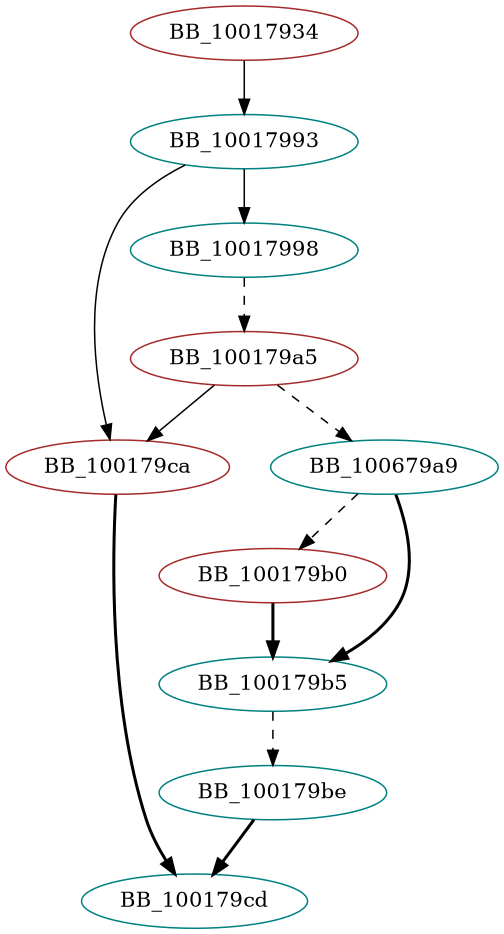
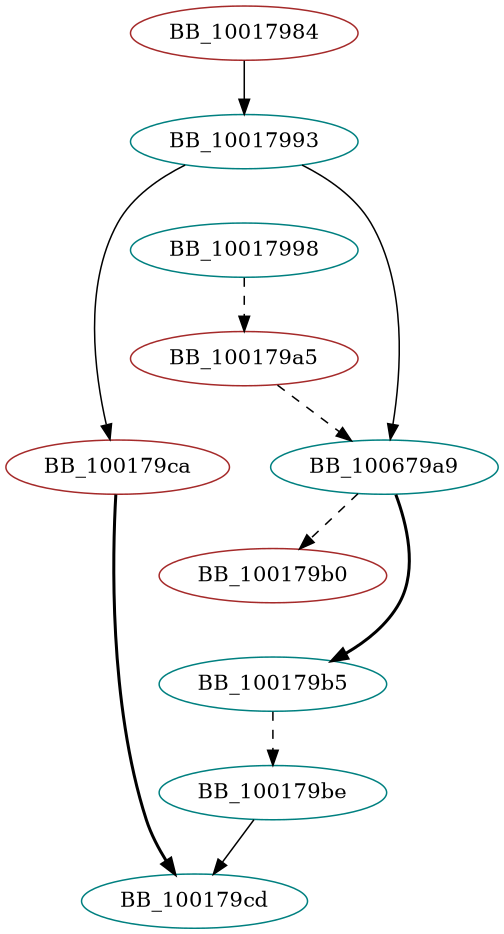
node "BB_10017934": label "BB_10017934" -> "BB_10017984"
edge "BB_10017993" -> "BB_10017998": now "BB_10017993" -> "BB_100679a9"
edge "BB_100179a5" -> "BB_100179ca": removed
edge "BB_100179b0" -> "BB_100179b5": removed
edge "BB_100179be" -> "BB_100179cd": style bold -> solid
